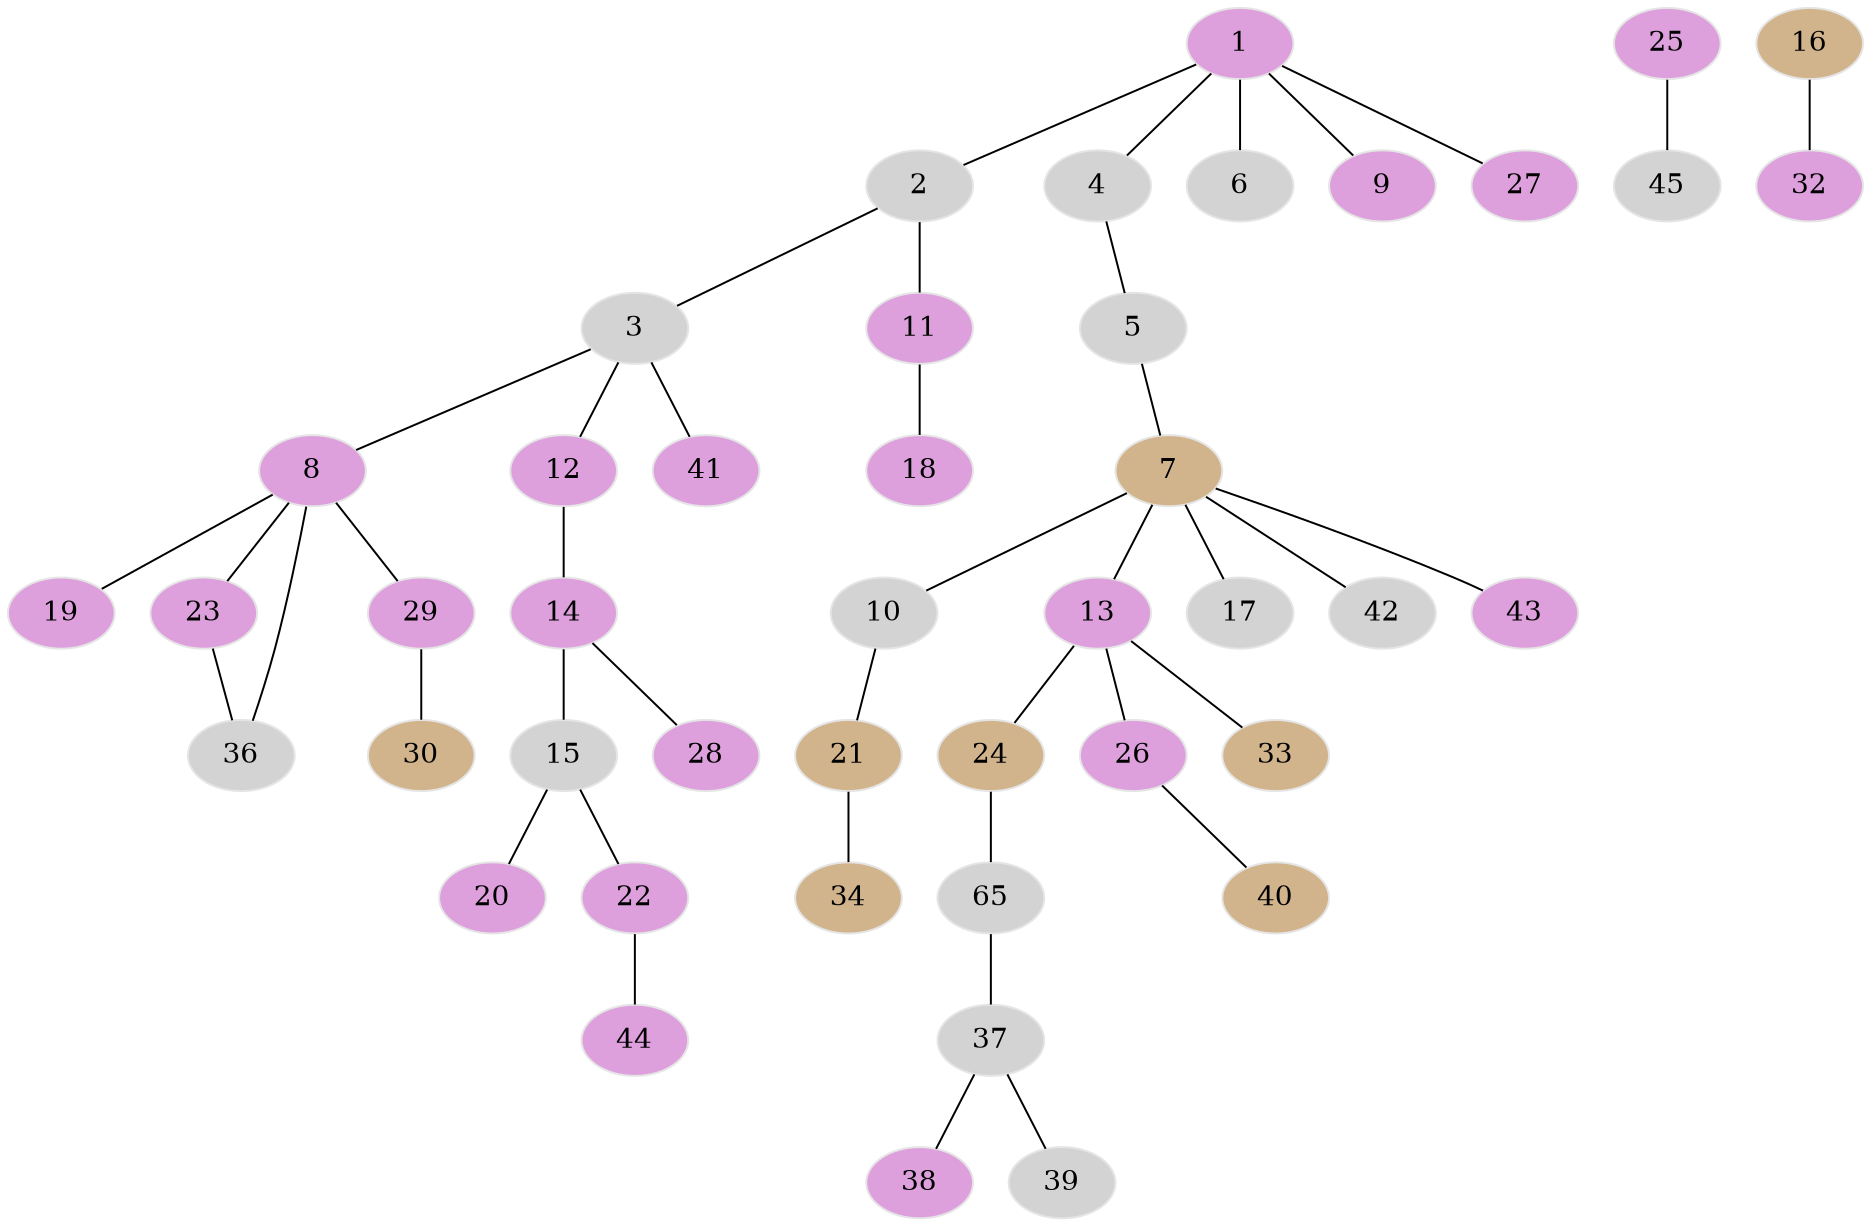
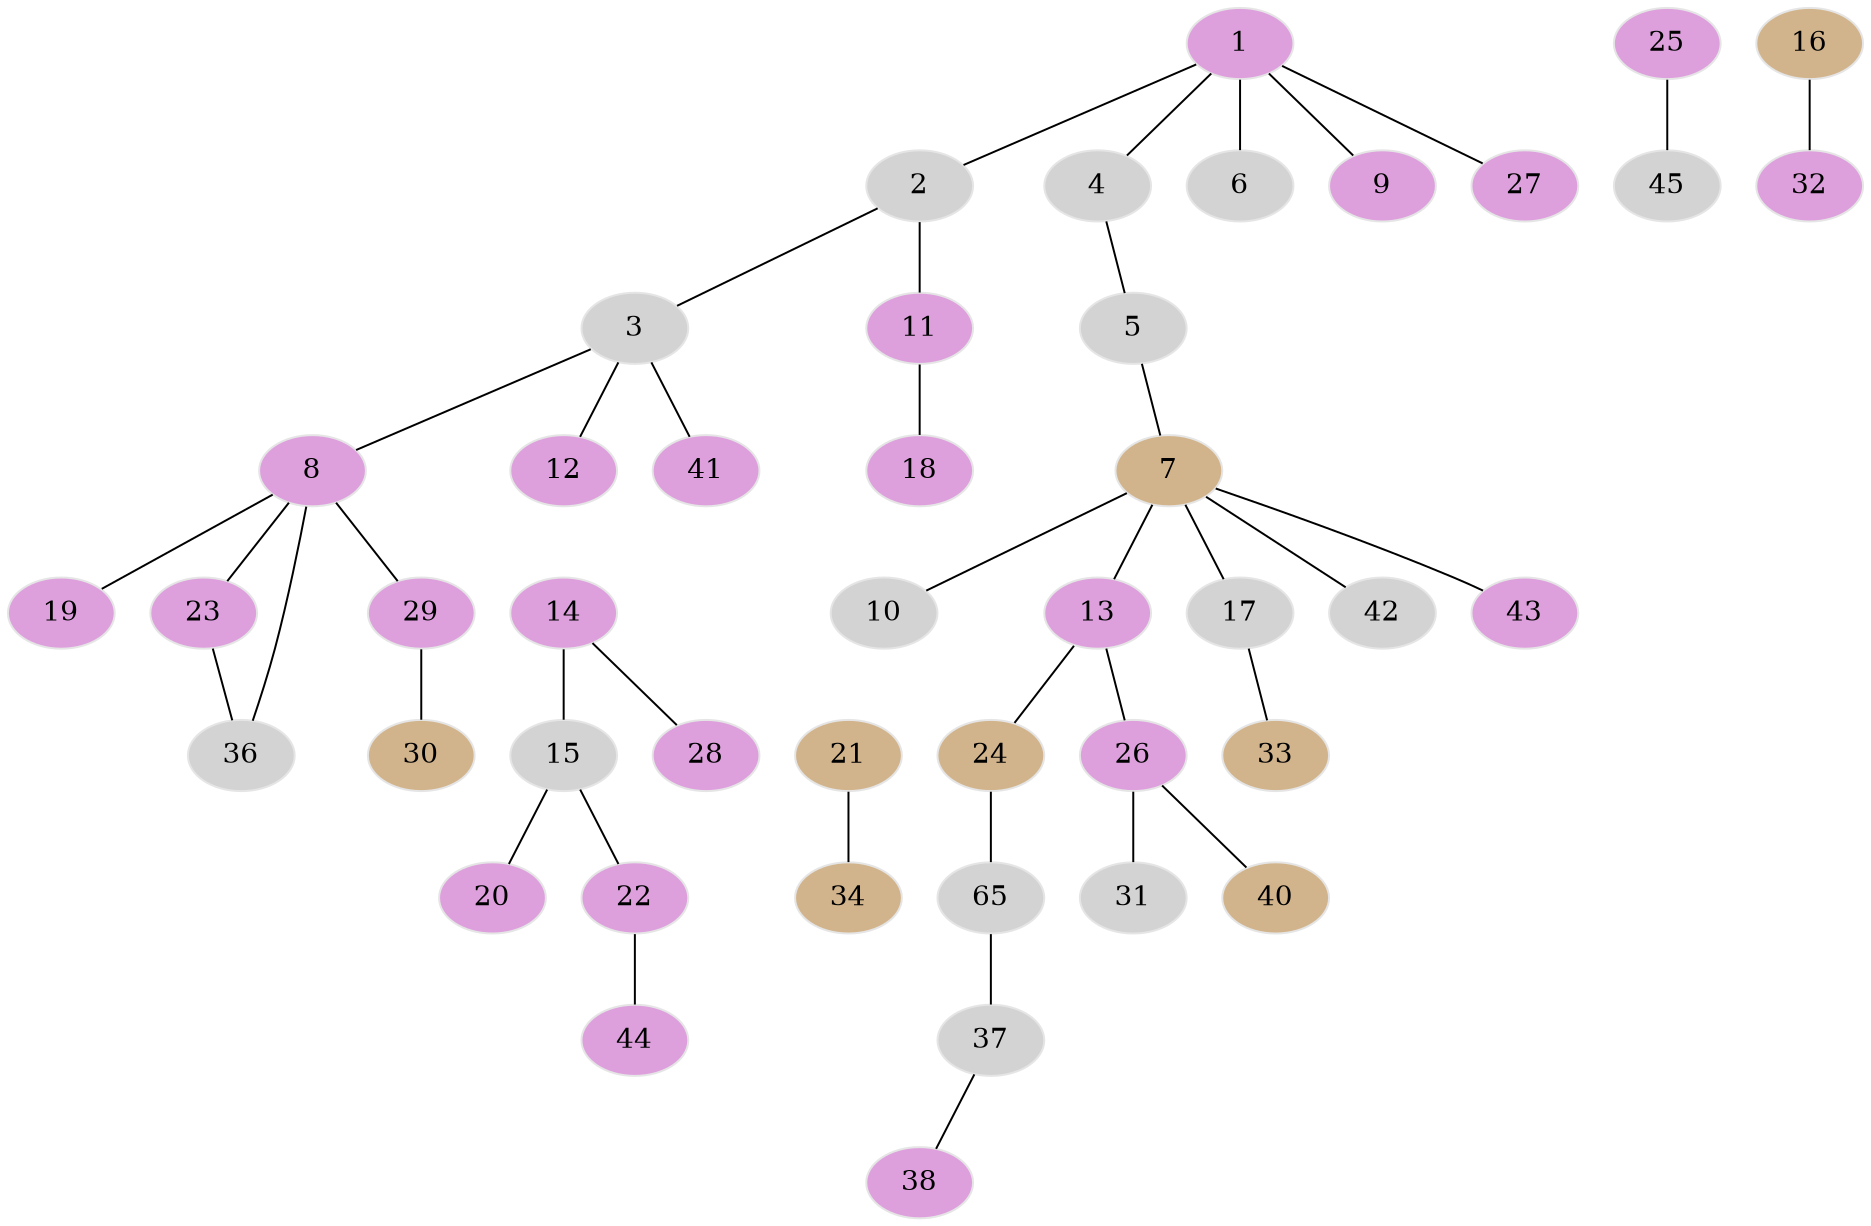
edge "12" -- "14": removed
edge "10" -- "21": removed
edge "13" -- "33": now "17" -- "33"
node "31": added
node "39": removed
